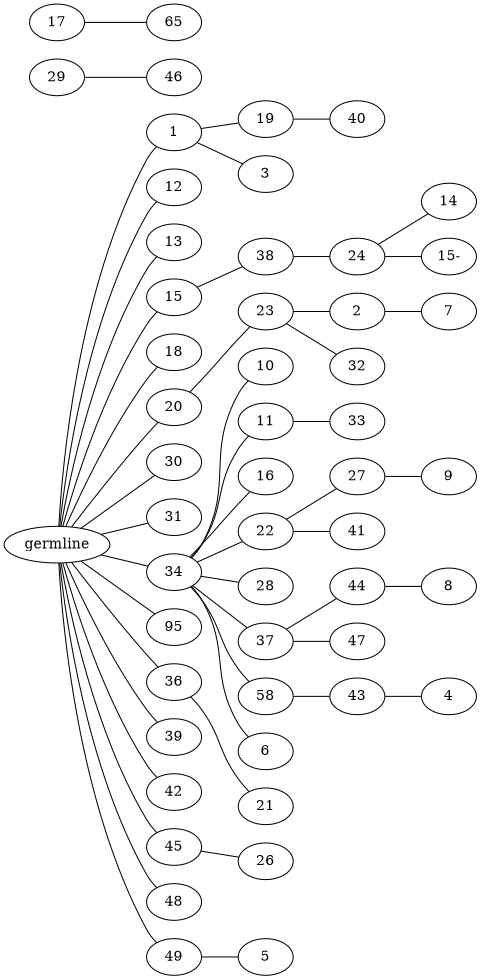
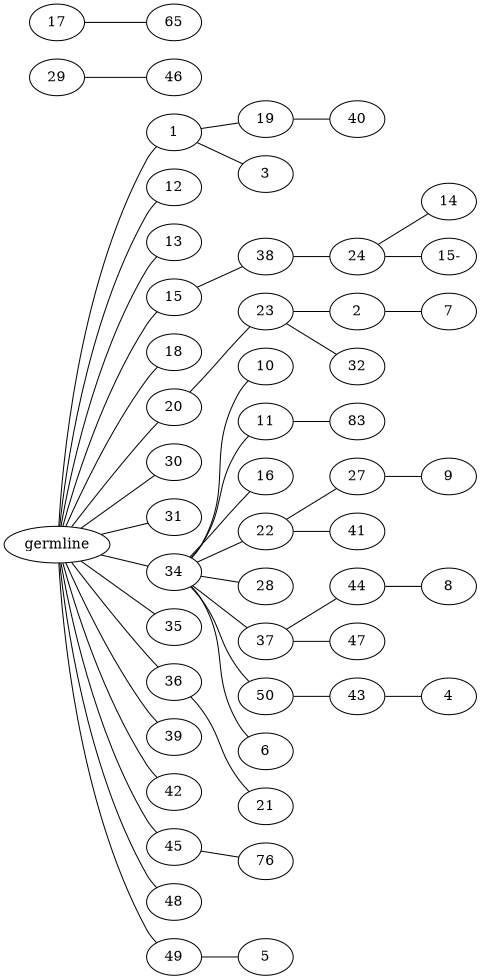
node "33": label "33" -> "83"
node "95": label "95" -> "35"
node "58": label "58" -> "50"
node "26": label "26" -> "76"
